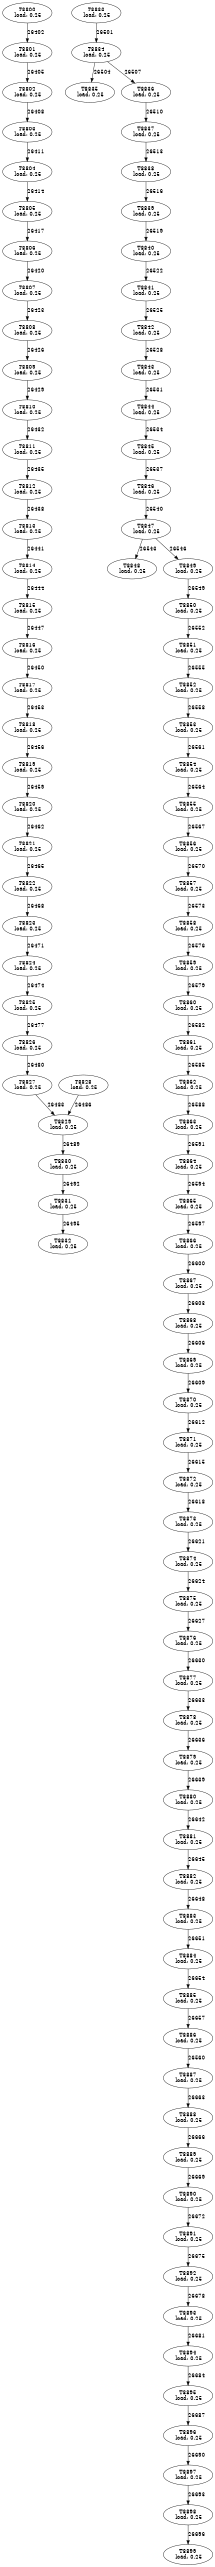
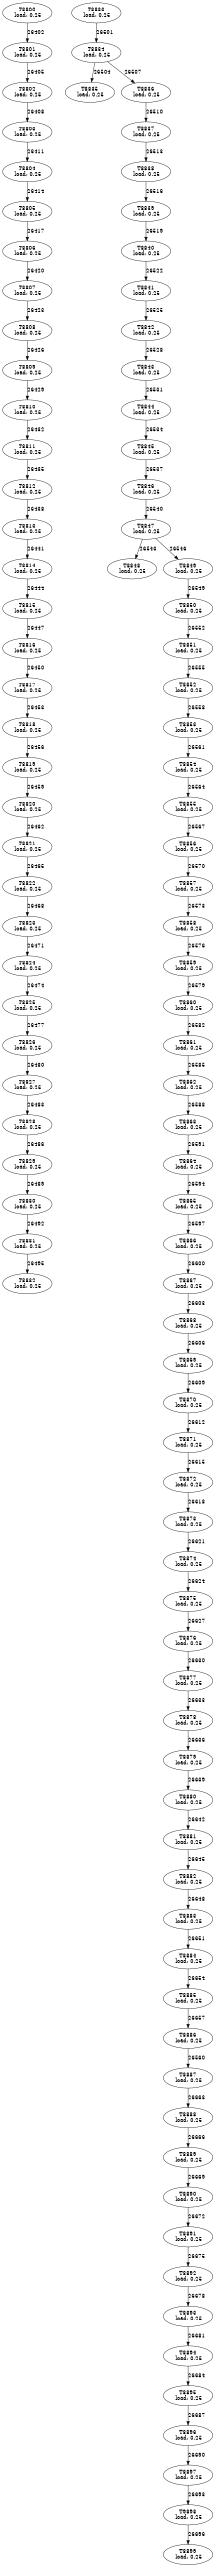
edge "T8827 load: 0.25" -> "T8829 load: 0.25": now "T8827 load: 0.25" -> "T8828 load: 0.25"
node "T8898 load: 0.25": label "T8898 load: 0.25" -> "T9898 load: 0.25"
